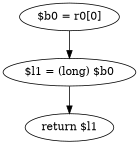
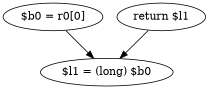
edge "$l1 = (long) $b0" -> "return $l1": reversed
